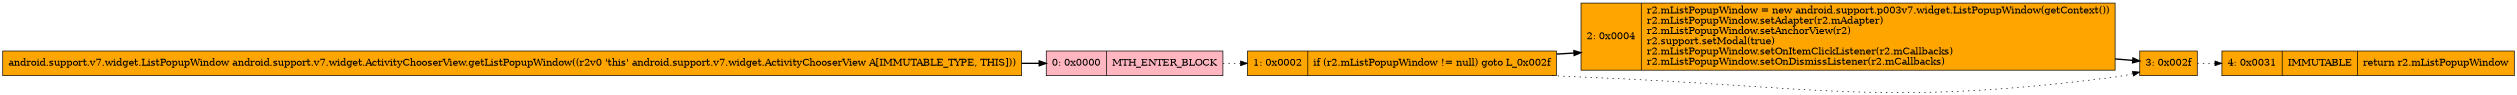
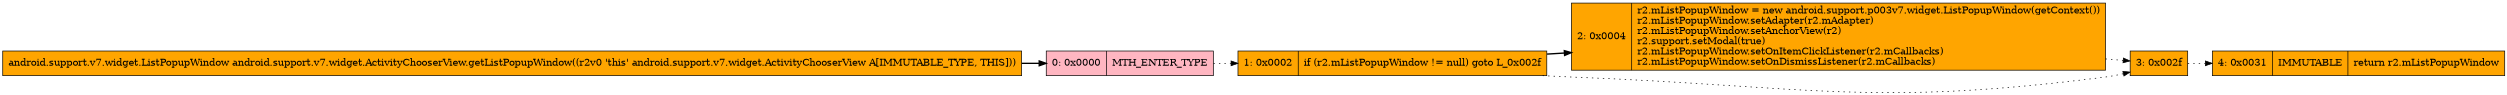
edge "2: 0x0004" -> "3: 0x002f": style bold -> dotted
node "0: 0x0000": text "MTH_ENTER_BLOCK" -> "MTH_ENTER_TYPE"
